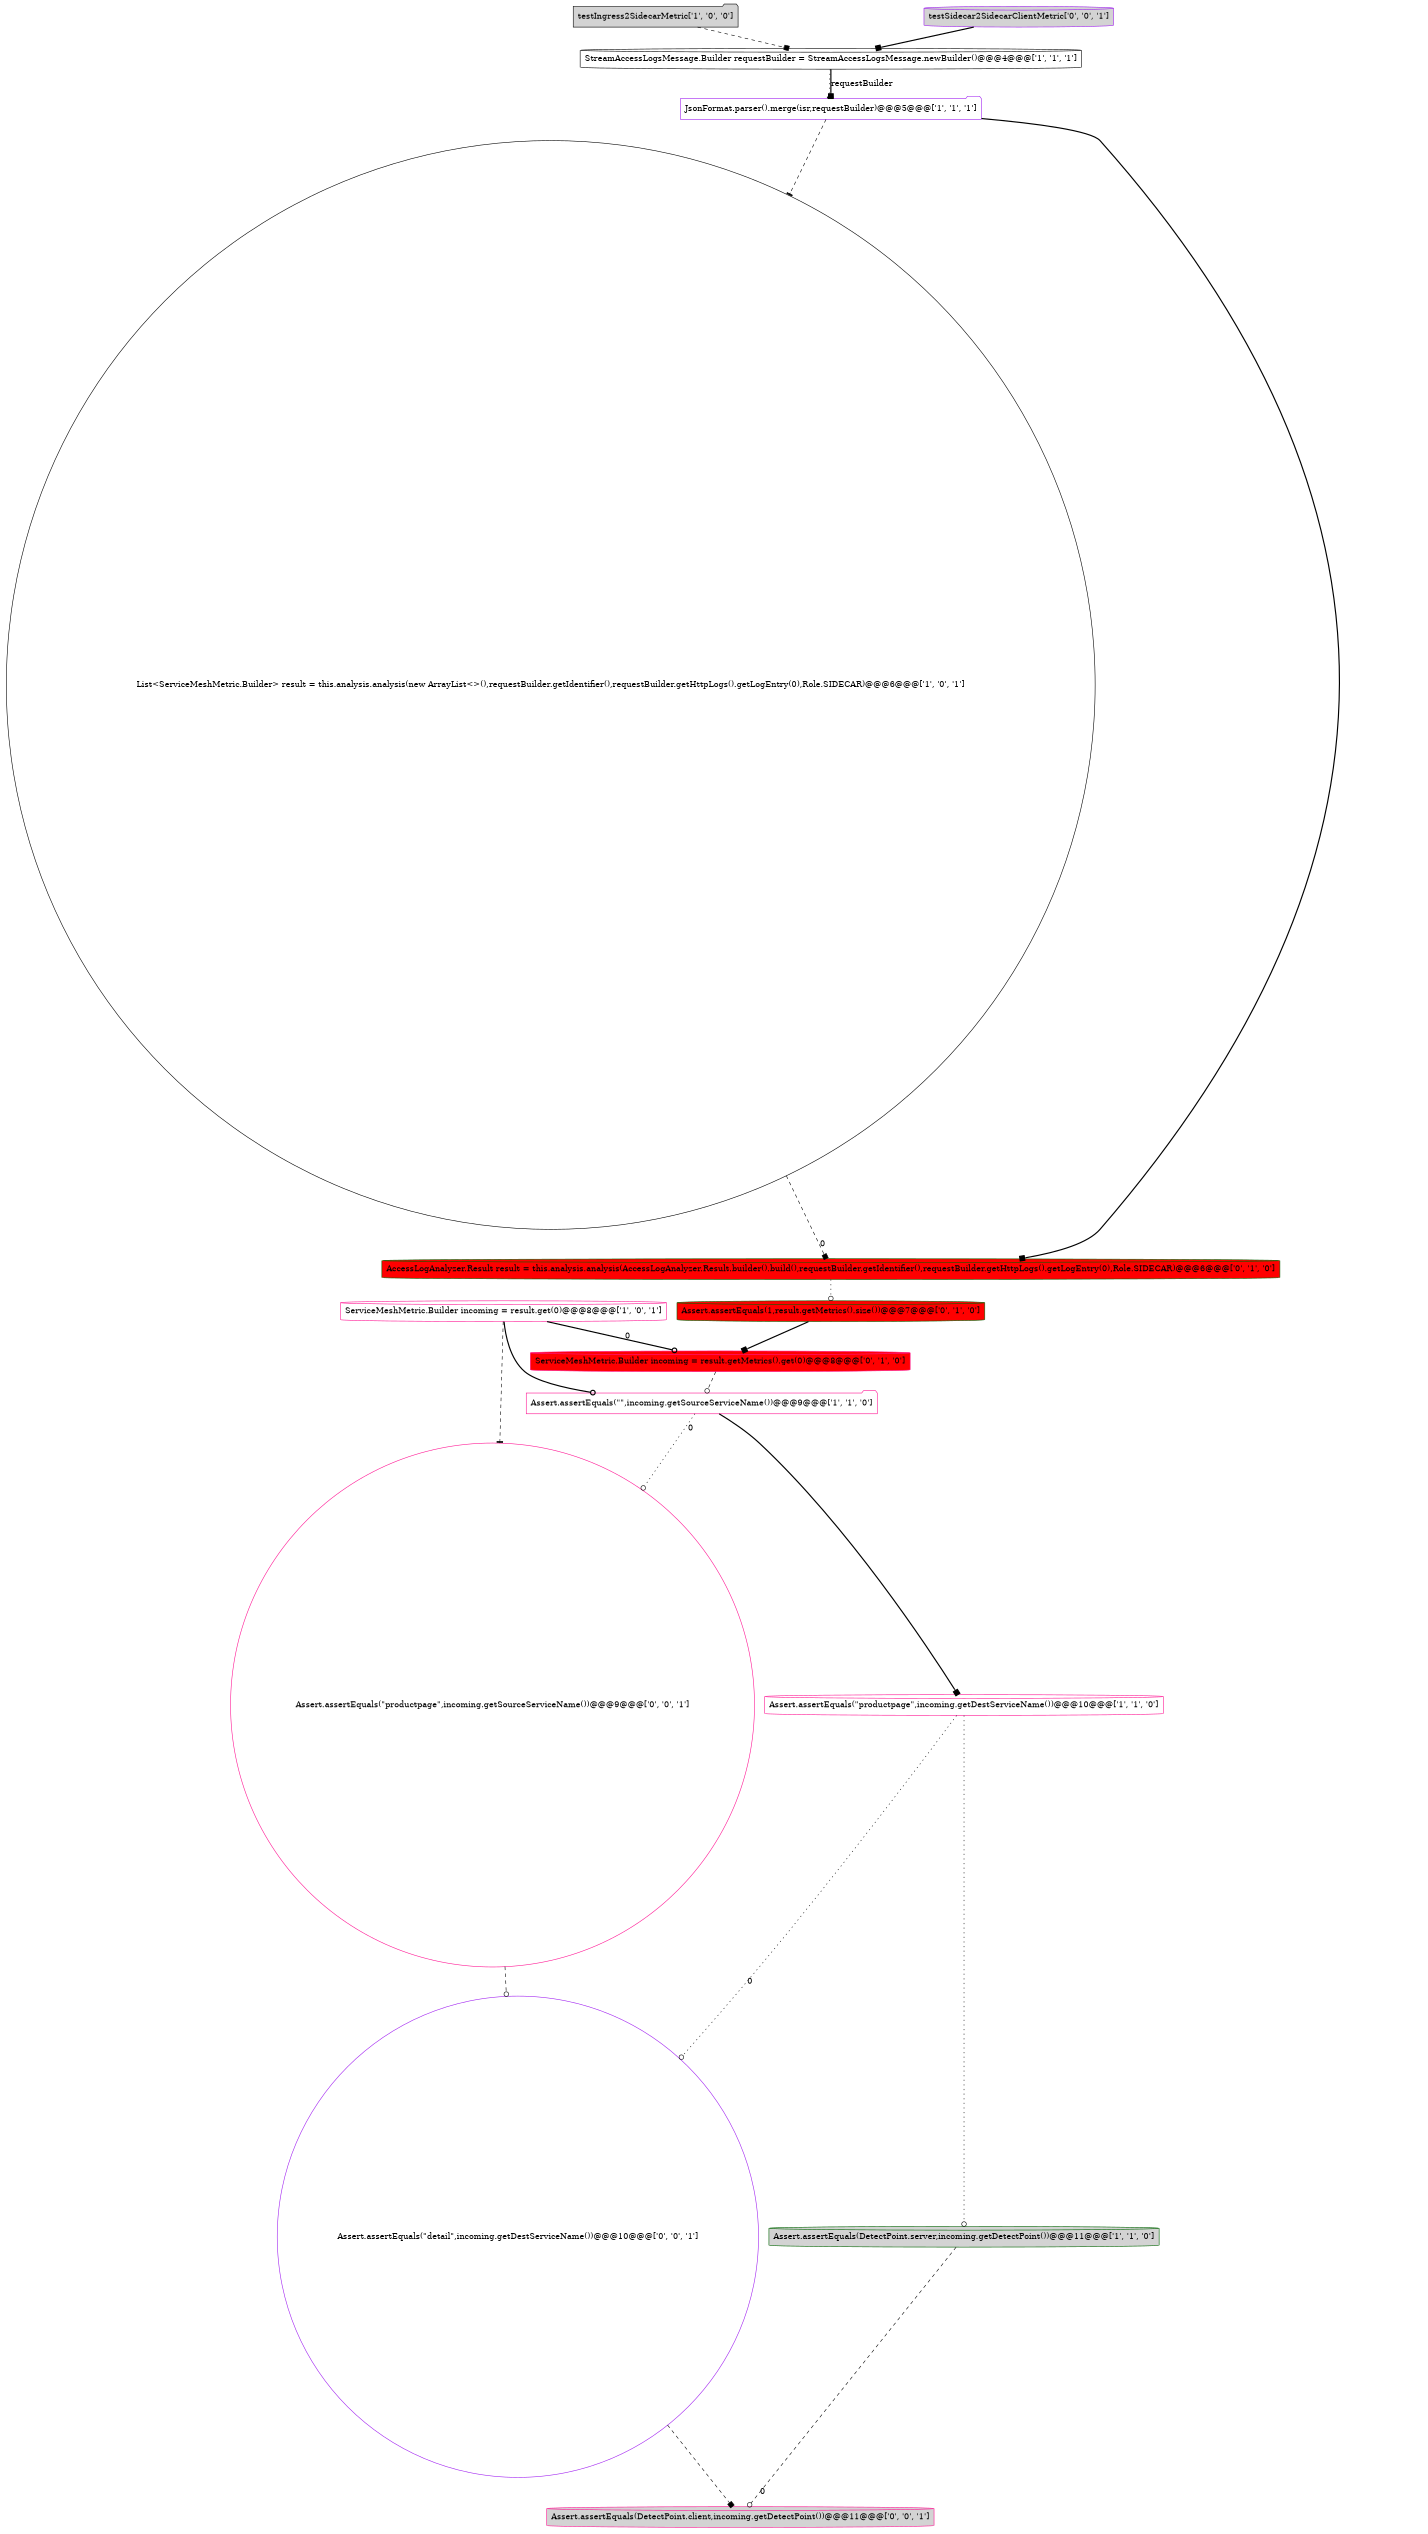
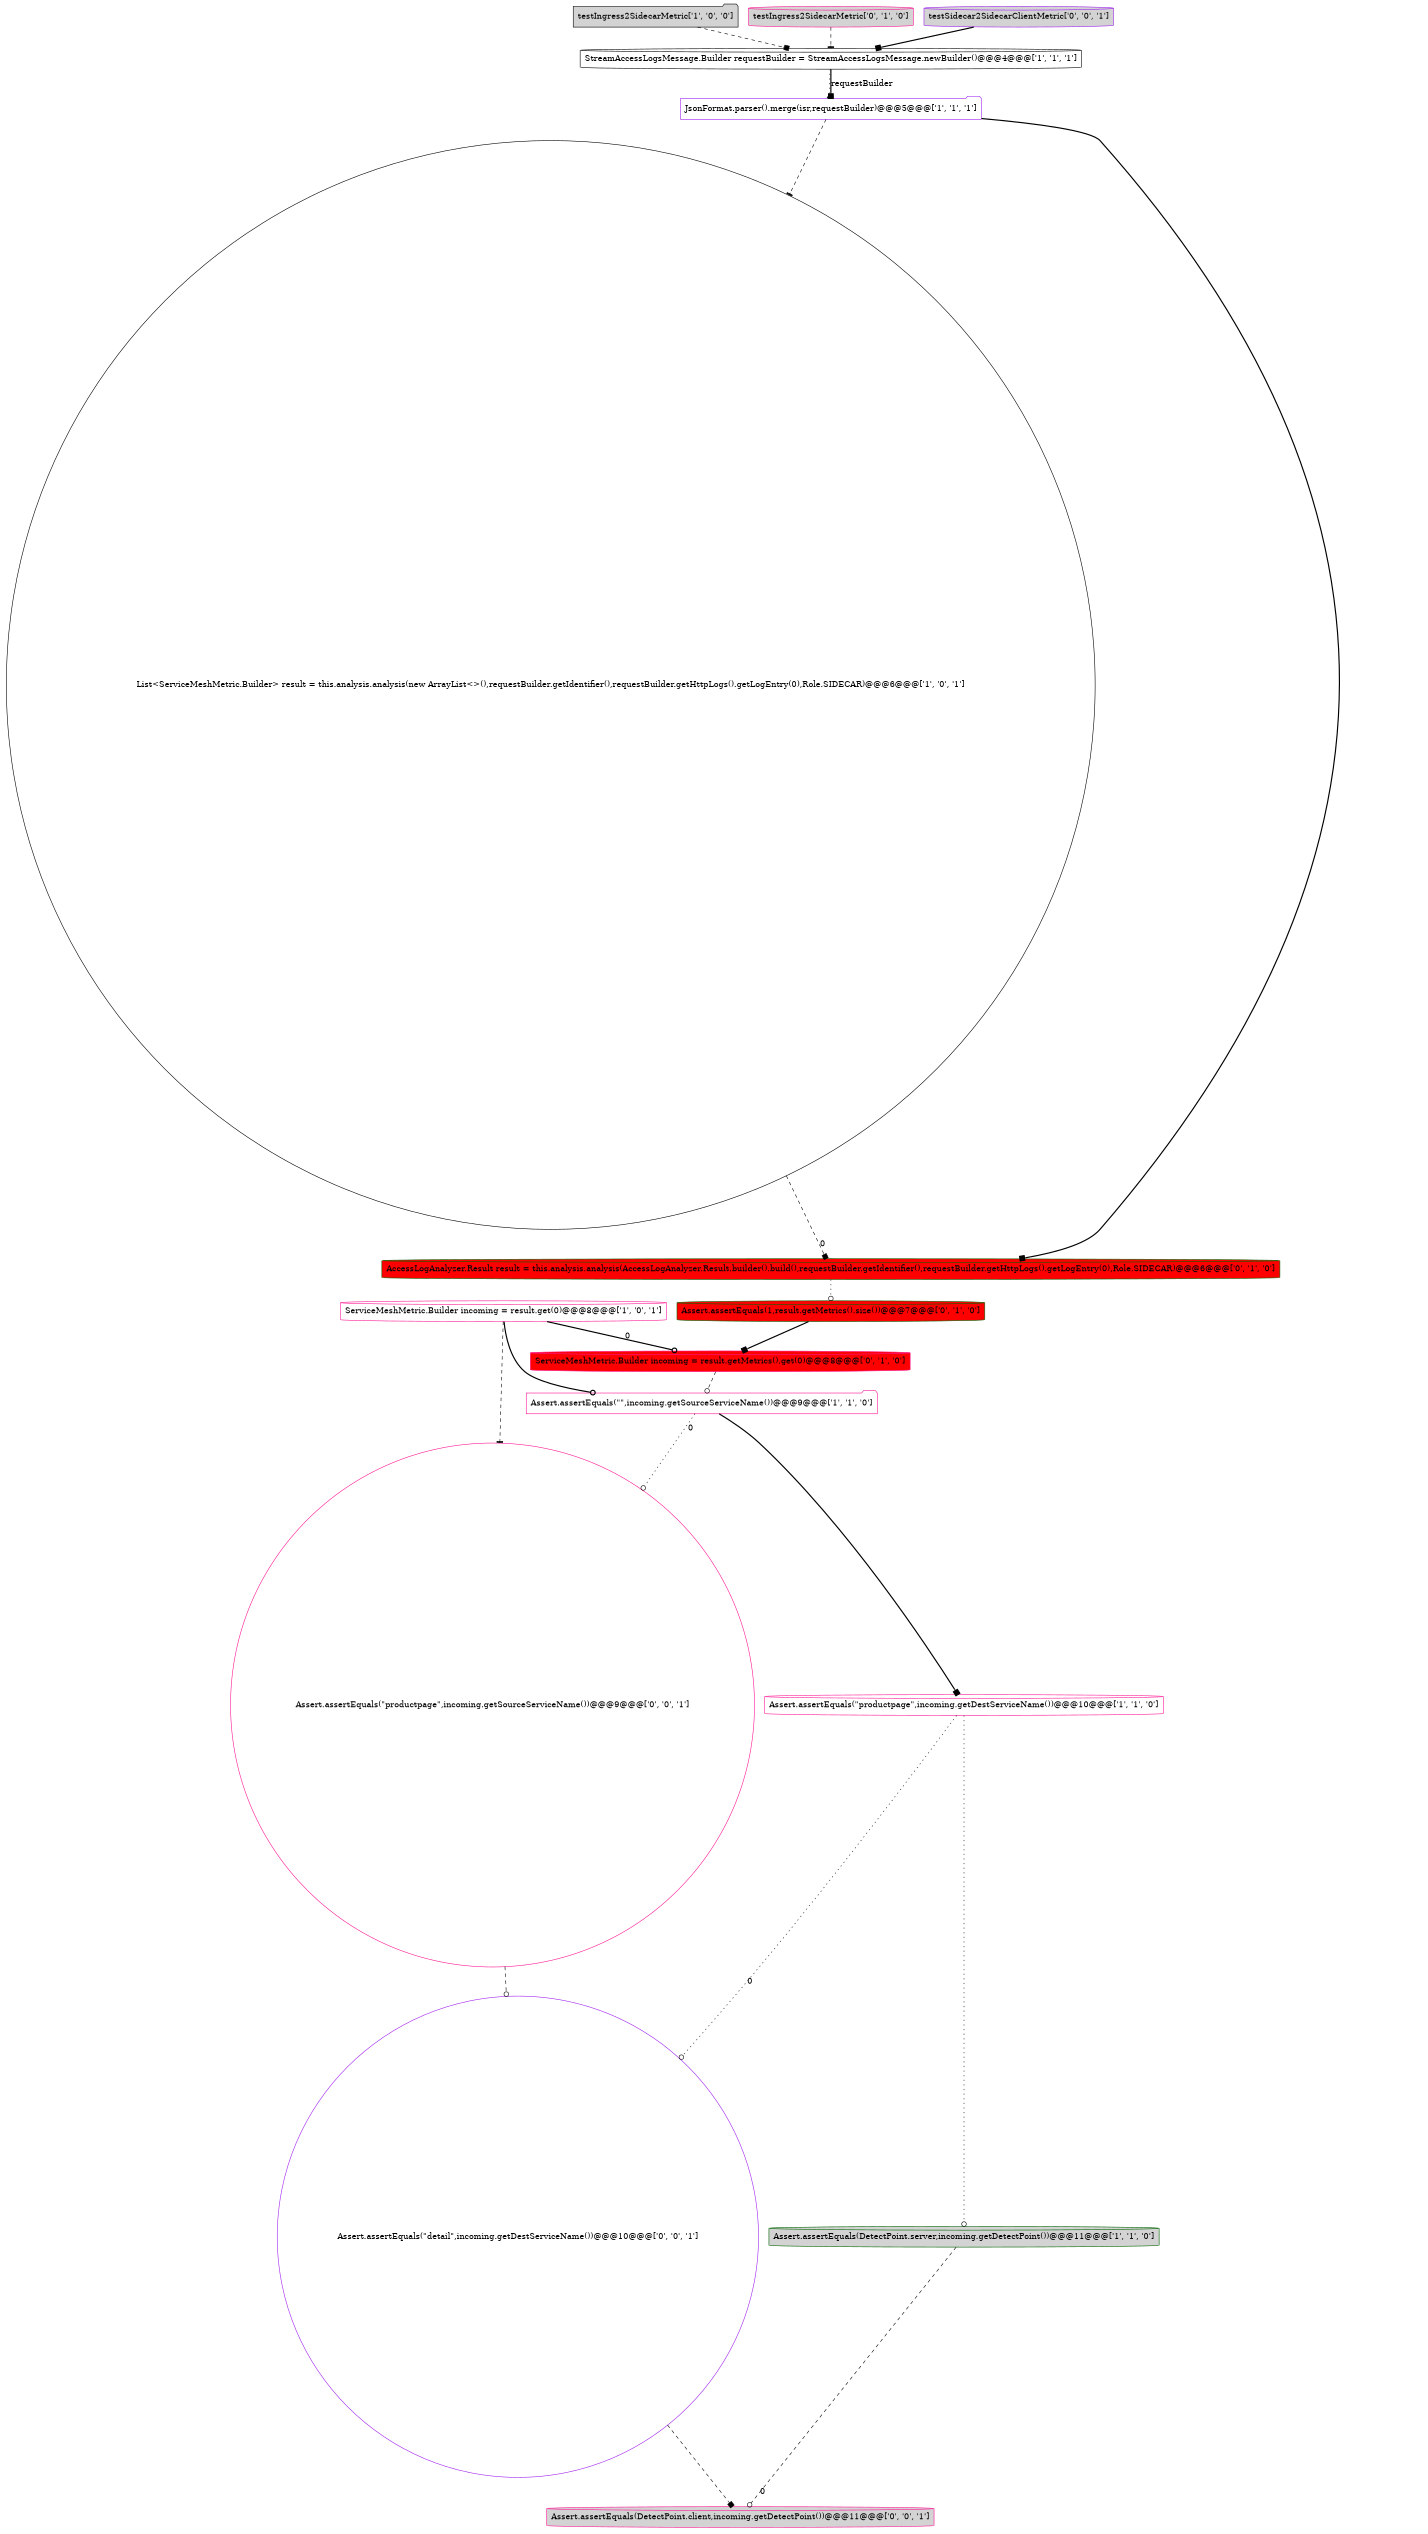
node "testIngress2SidecarMetric['0', '1', '0']": added
